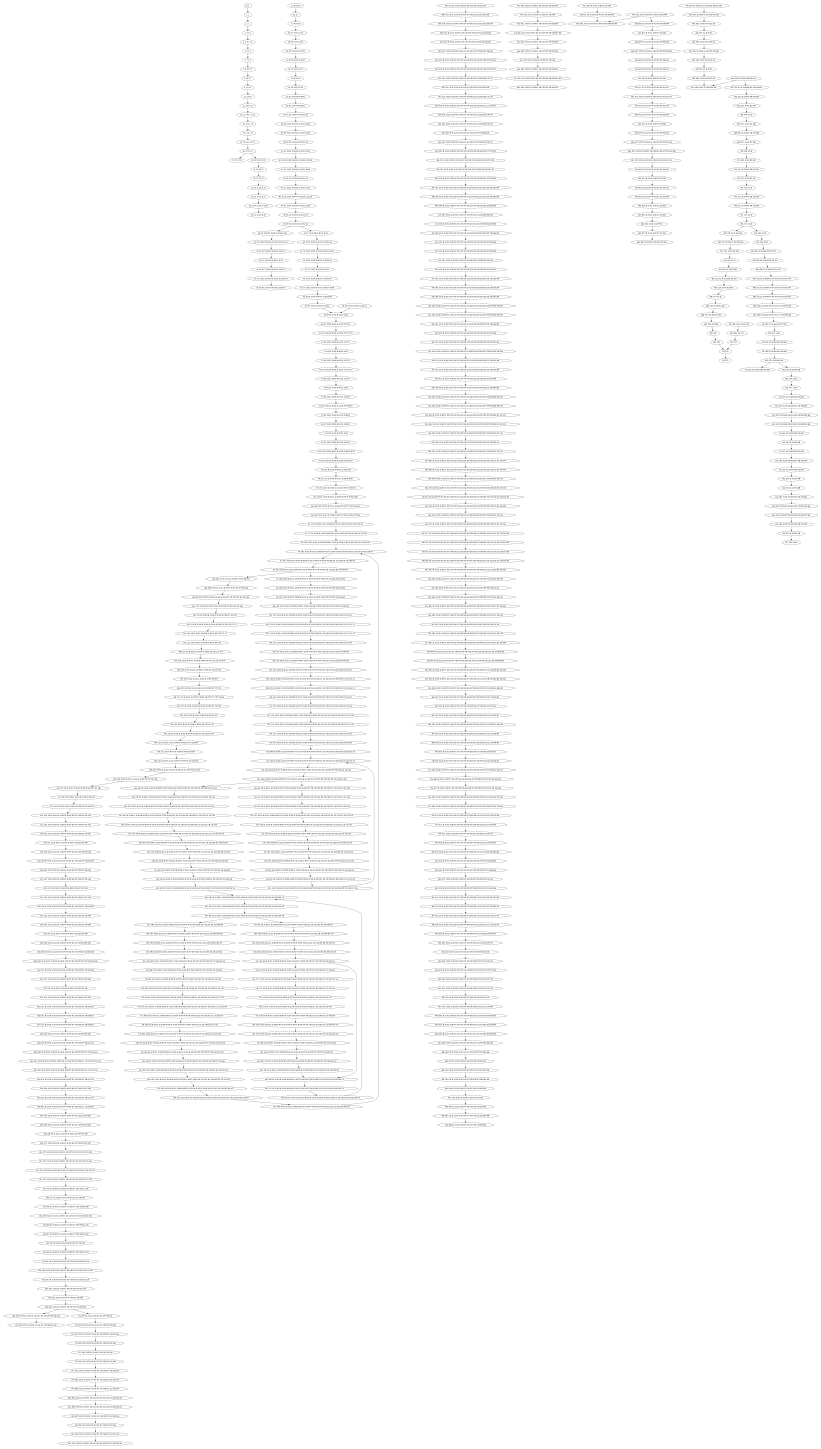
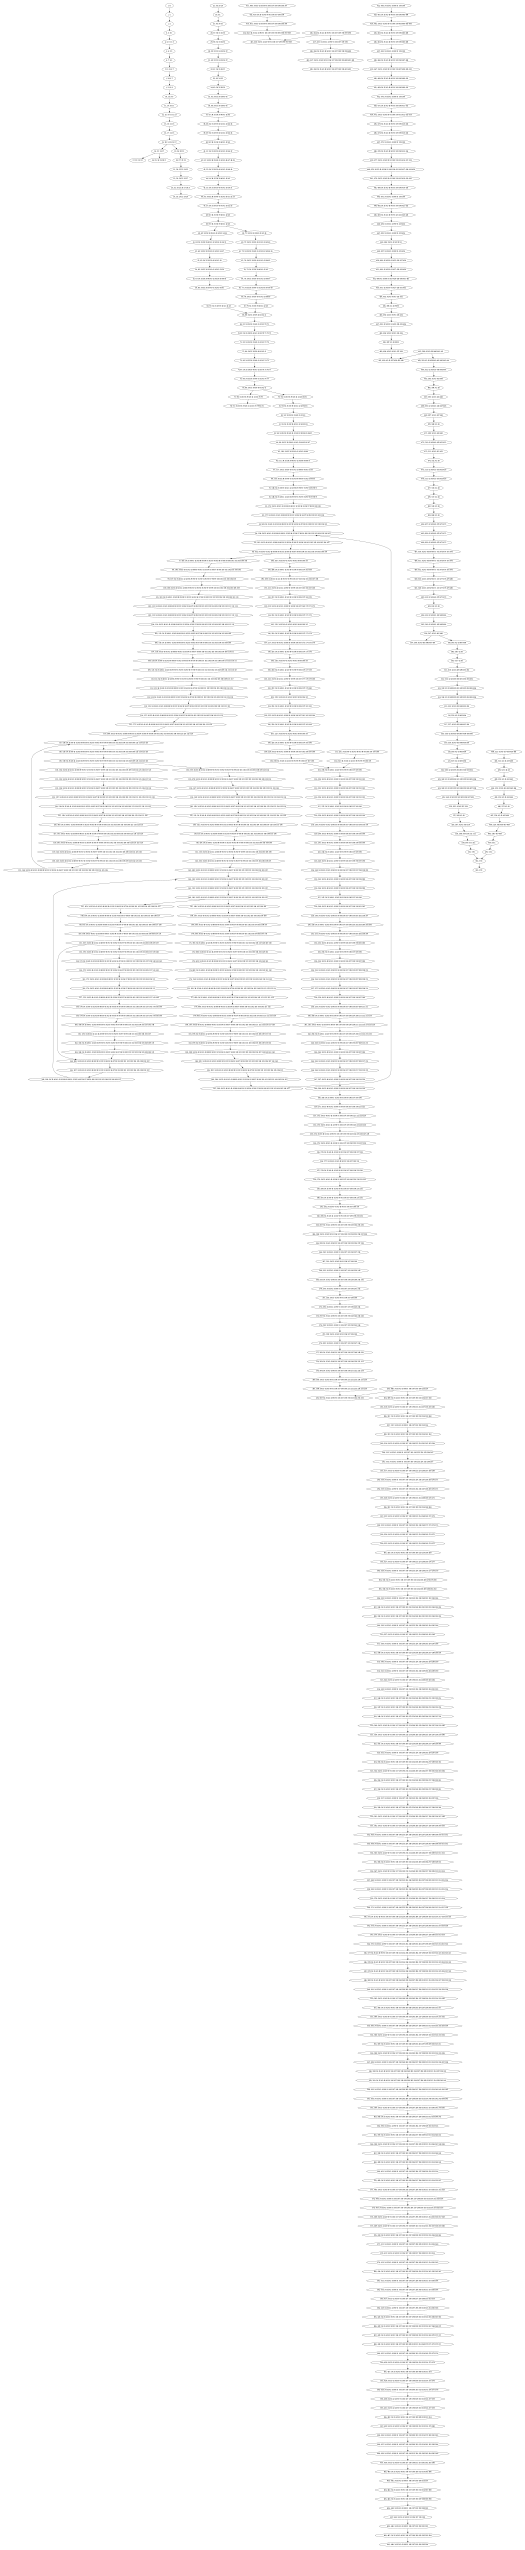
edge "425, 463: 34 35 42 43 90 91 189 190 405 406" -> "424, 462: 34 35 42 43 90 91 189 190 403 404 405 406": reversed
edge "415, 453: 34 35 42 43 90 91 106 107 189 190 397 398" -> "416, 454: 34 35 42 43 90 91 106 107 189 190 397 398": reversed
edge "18, 25: 18 19 20 21" -> "19, 26: 20 21": now "15, 18: 14 15 16 17" -> "19, 26: 20 21"
node "479, 520: 42 43 457 458": removed
node "451, 489: 42 43 90 91 427 428 429 430": added
edge "78, 91: 34 35 38 39 40 41 42 43 78 79 80 81" -> "79, 92: 34 35 38 39 40 41 42 43 80 81": now "76, 89: 34 35 38 39 40 41 42 43" -> "79, 92: 34 35 38 39 40 41 42 43 80 81"
edge "210, 230: 34 35 40 41 42 43 90 91 98 99 106 107 187 188" -> "211, 231: 34 35 40 41 42 43 90 91 98 99 106 107 187 188": now "210, 230: 34 35 40 41 42 43 90 91 98 99 106 107 187 188" -> "213, 233: 34 35 40 41 42 43 90 91 98 99 106 107 189 190"
node "528, 567: 42 43 509 510": added
edge "268, 292: 34 35 42 43 90 91 106 107 189 190 239 240" -> "271, 295: 34 35 42 43 90 91 106 107 189 190": now "270, 294: 34 35 42 43 90 91 106 107 189 190 241 242" -> "271, 295: 34 35 42 43 90 91 106 107 189 190"
node "286, 311: 34 35 42 43 90 91 106 107 189 190 253 254 259 260": added
edge "282, 307: 34 35 42 43 90 91 106 107 189 190 253 254 255 256" -> "283, 308: 34 35 42 43 90 91 106 107 189 190 253 254": reversed
